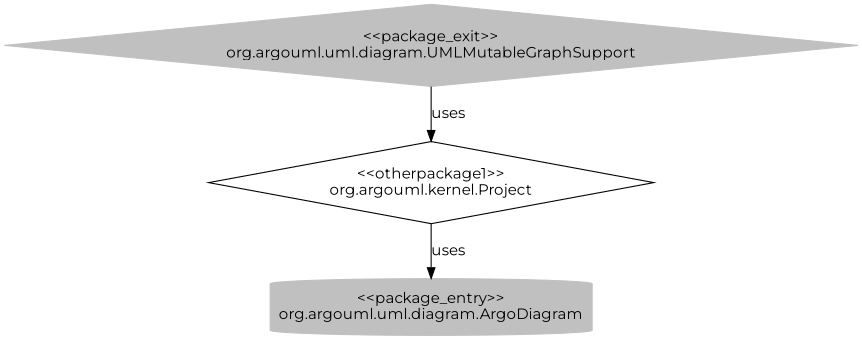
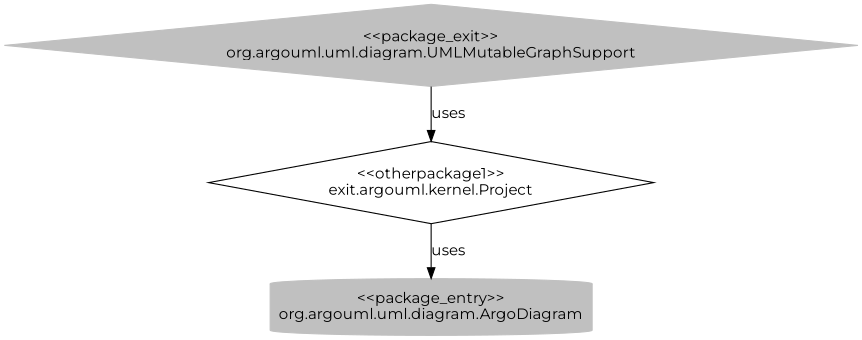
node "<<otherpackage1>> org.argouml.kernel.Project": label "<<otherpackage1>> org.argouml.kernel.Project" -> "<<otherpackage1>> exit.argouml.kernel.Project"
